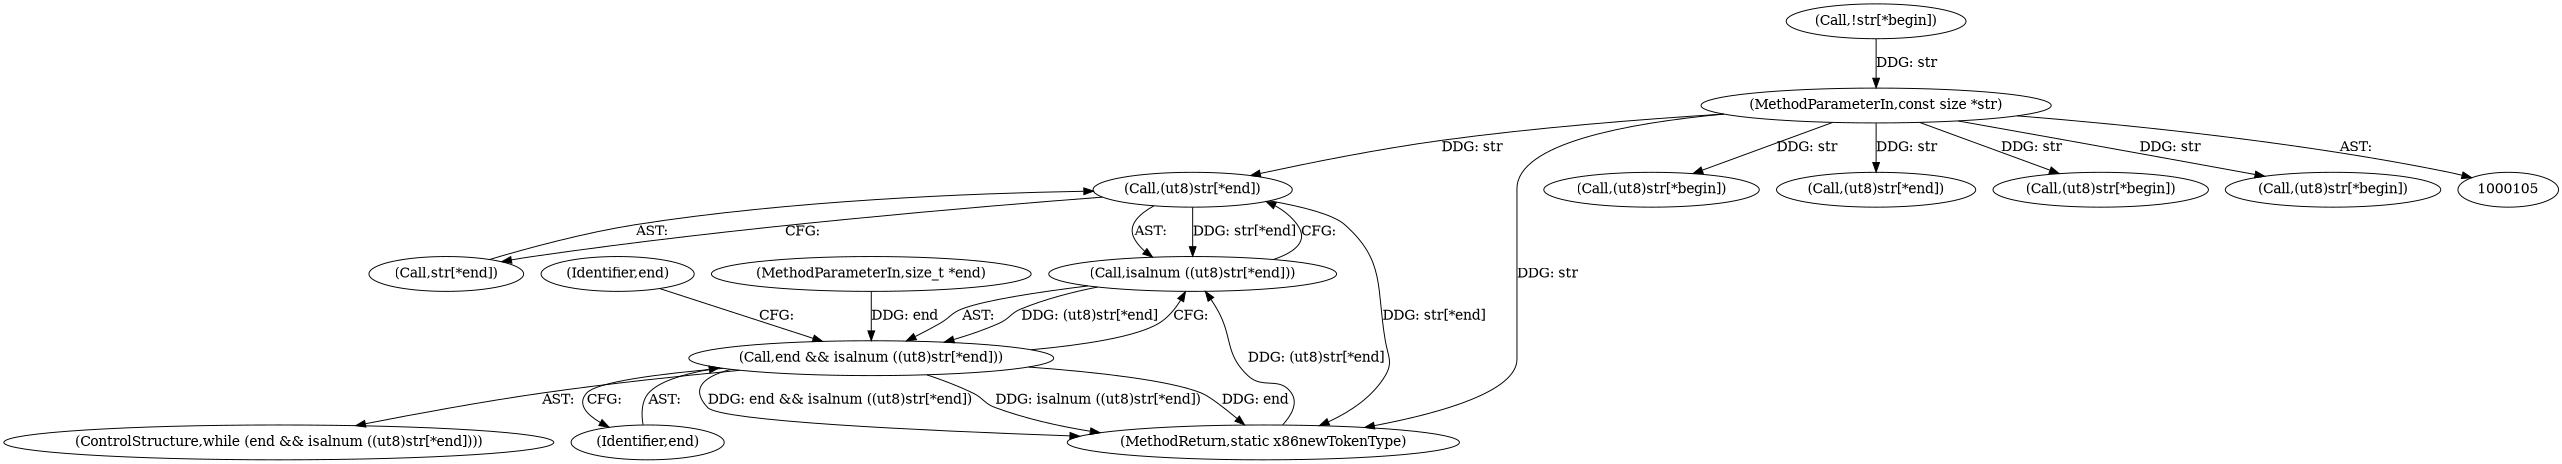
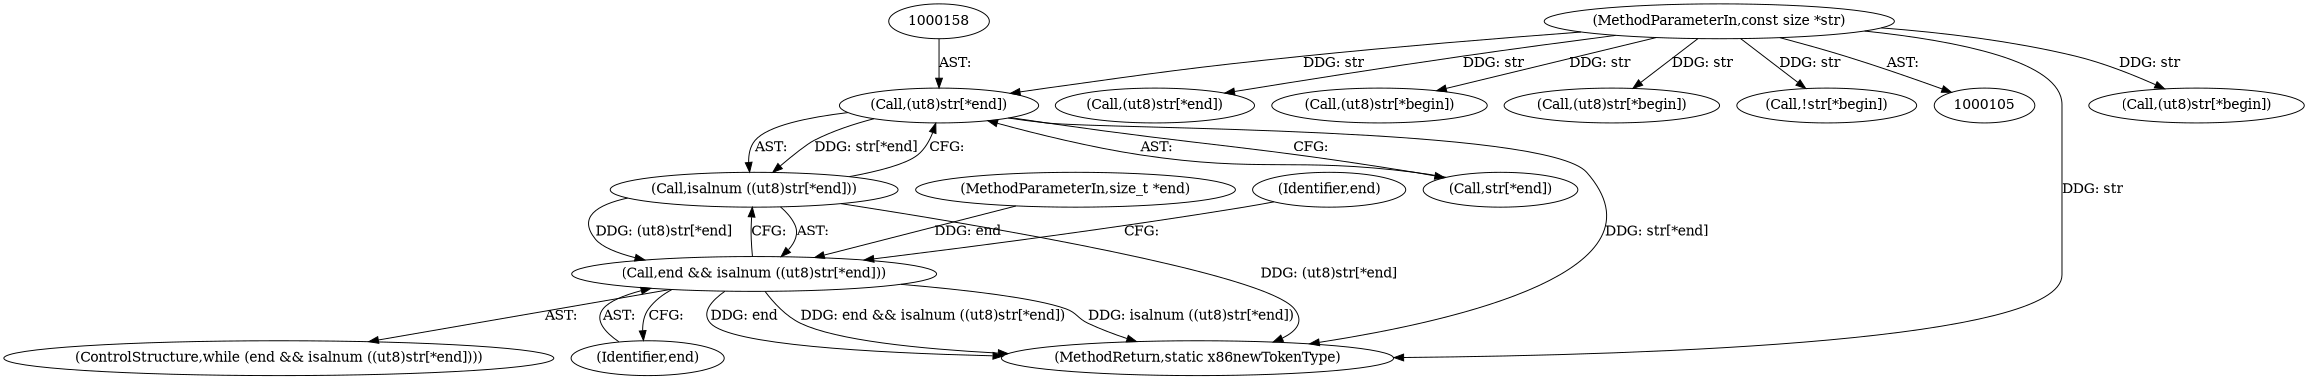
node "1000158": added
edge "(Call,!str[*begin])" -> "(MethodParameterIn,const size *str)": reversed
edge "(MethodReturn,static x86newTokenType)" -> "(Call,isalnum ((ut8)str[*end]))": reversed
